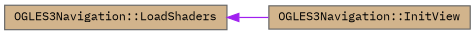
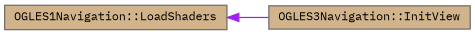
node "OGLES3Navigation::LoadShaders": label "OGLES3Navigation::LoadShaders" -> "OGLES1Navigation::LoadShaders"
